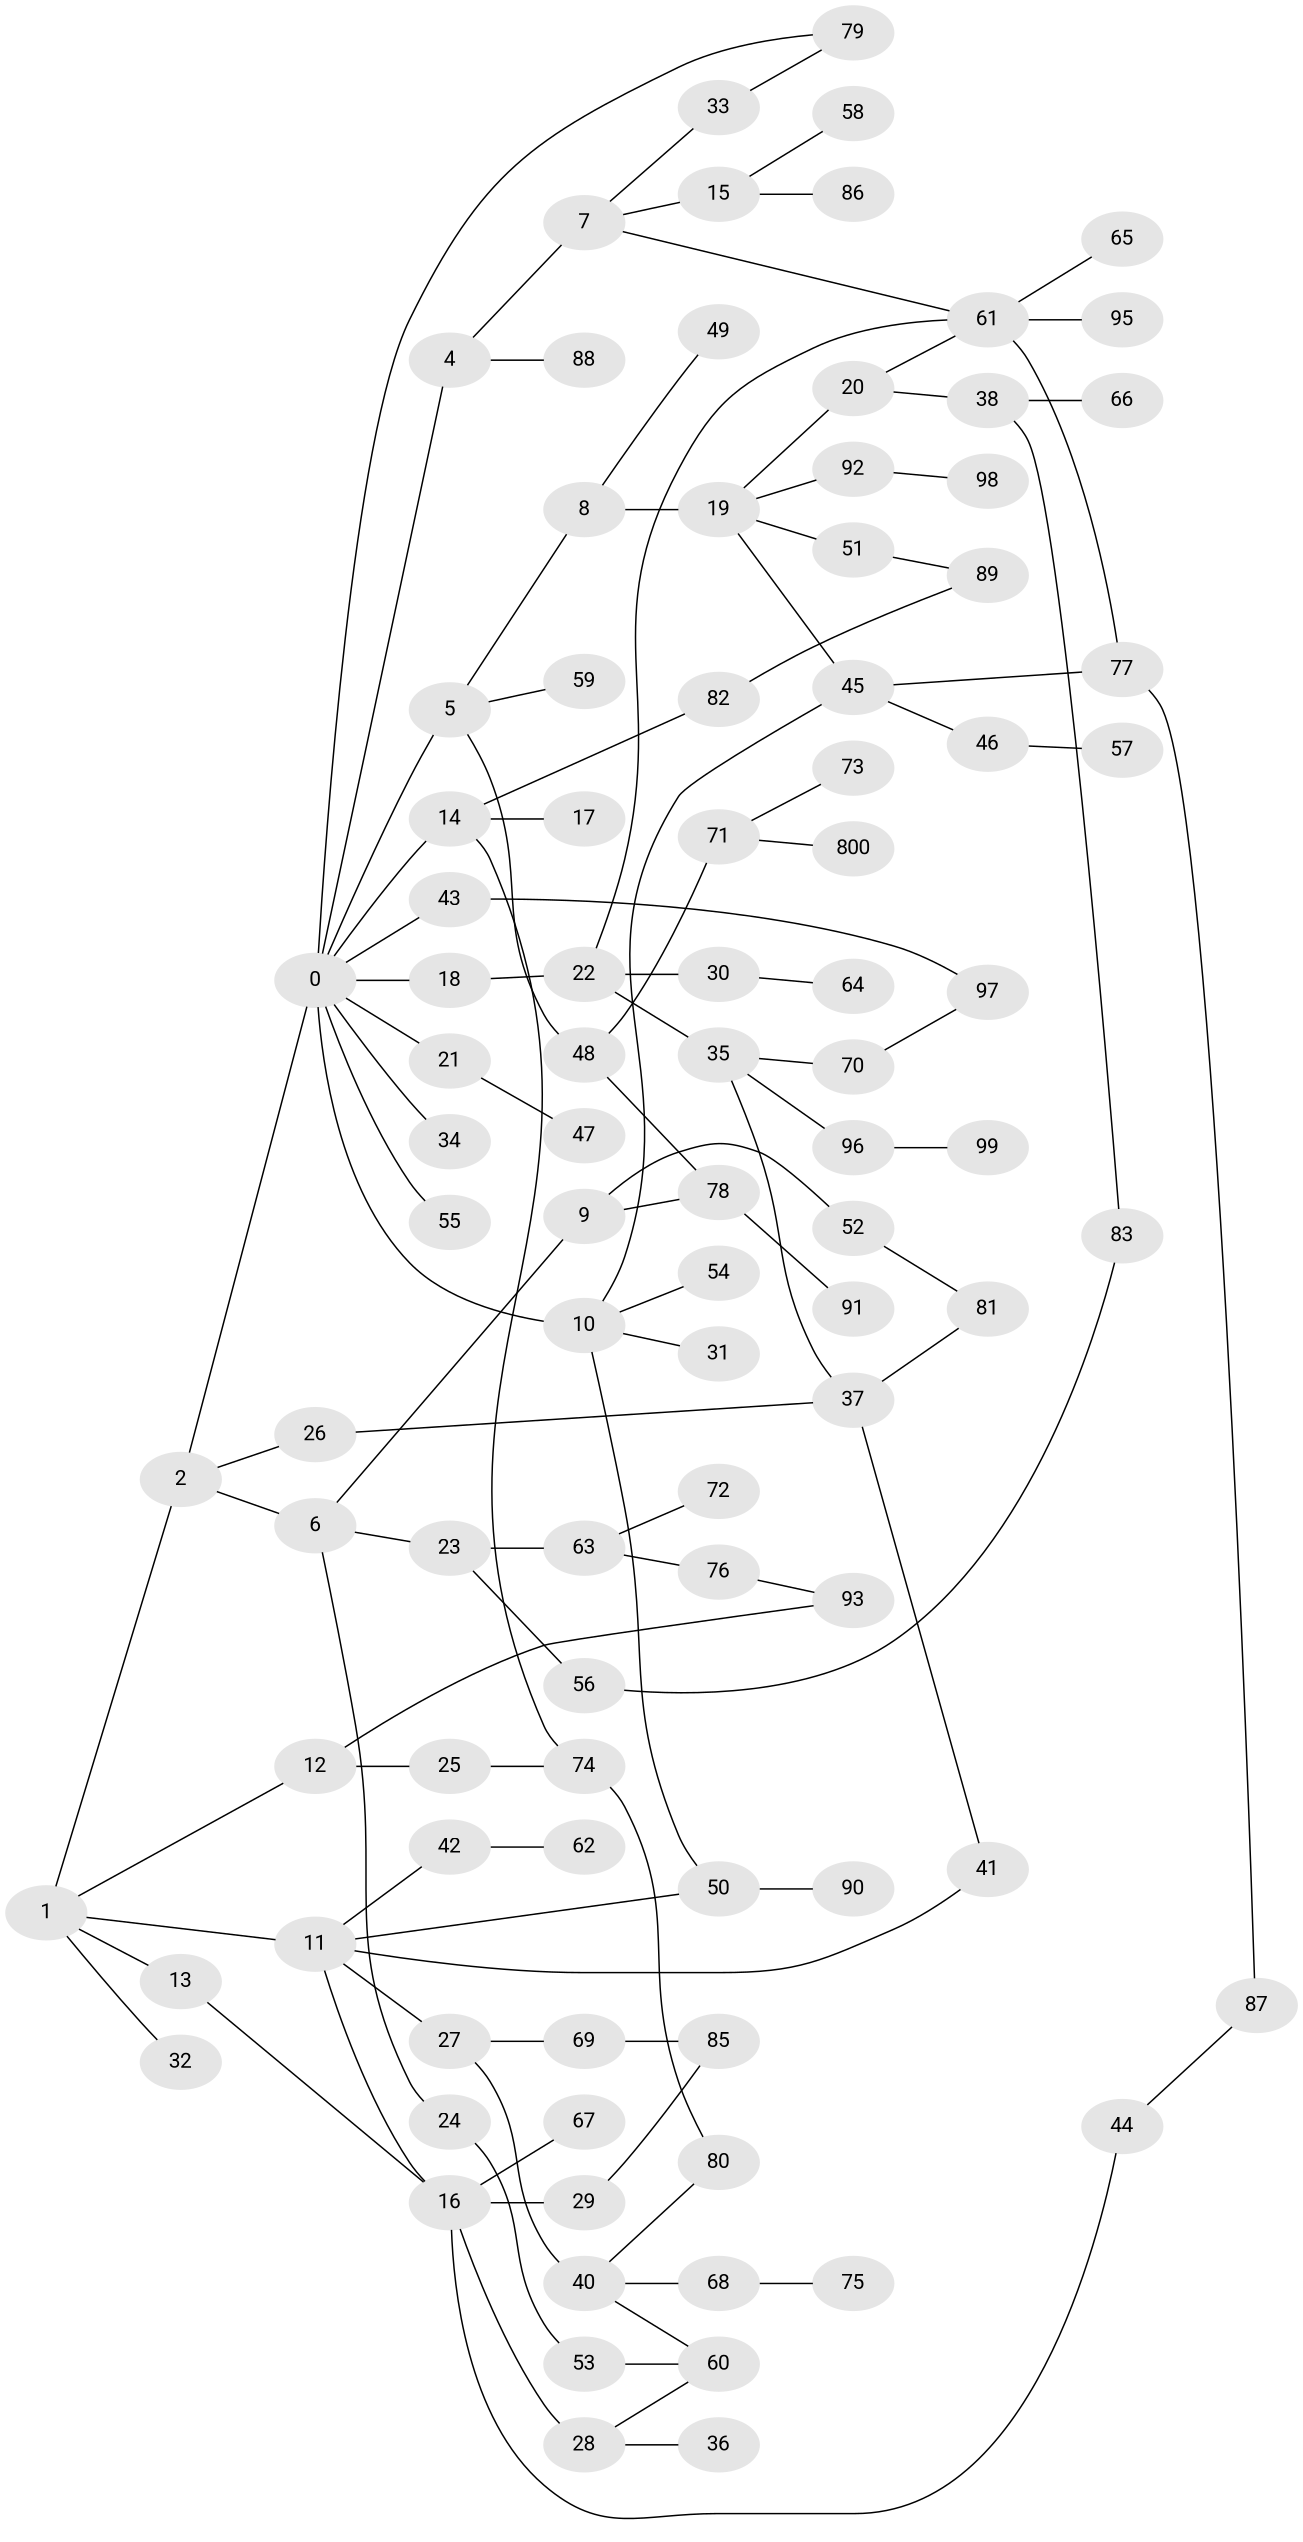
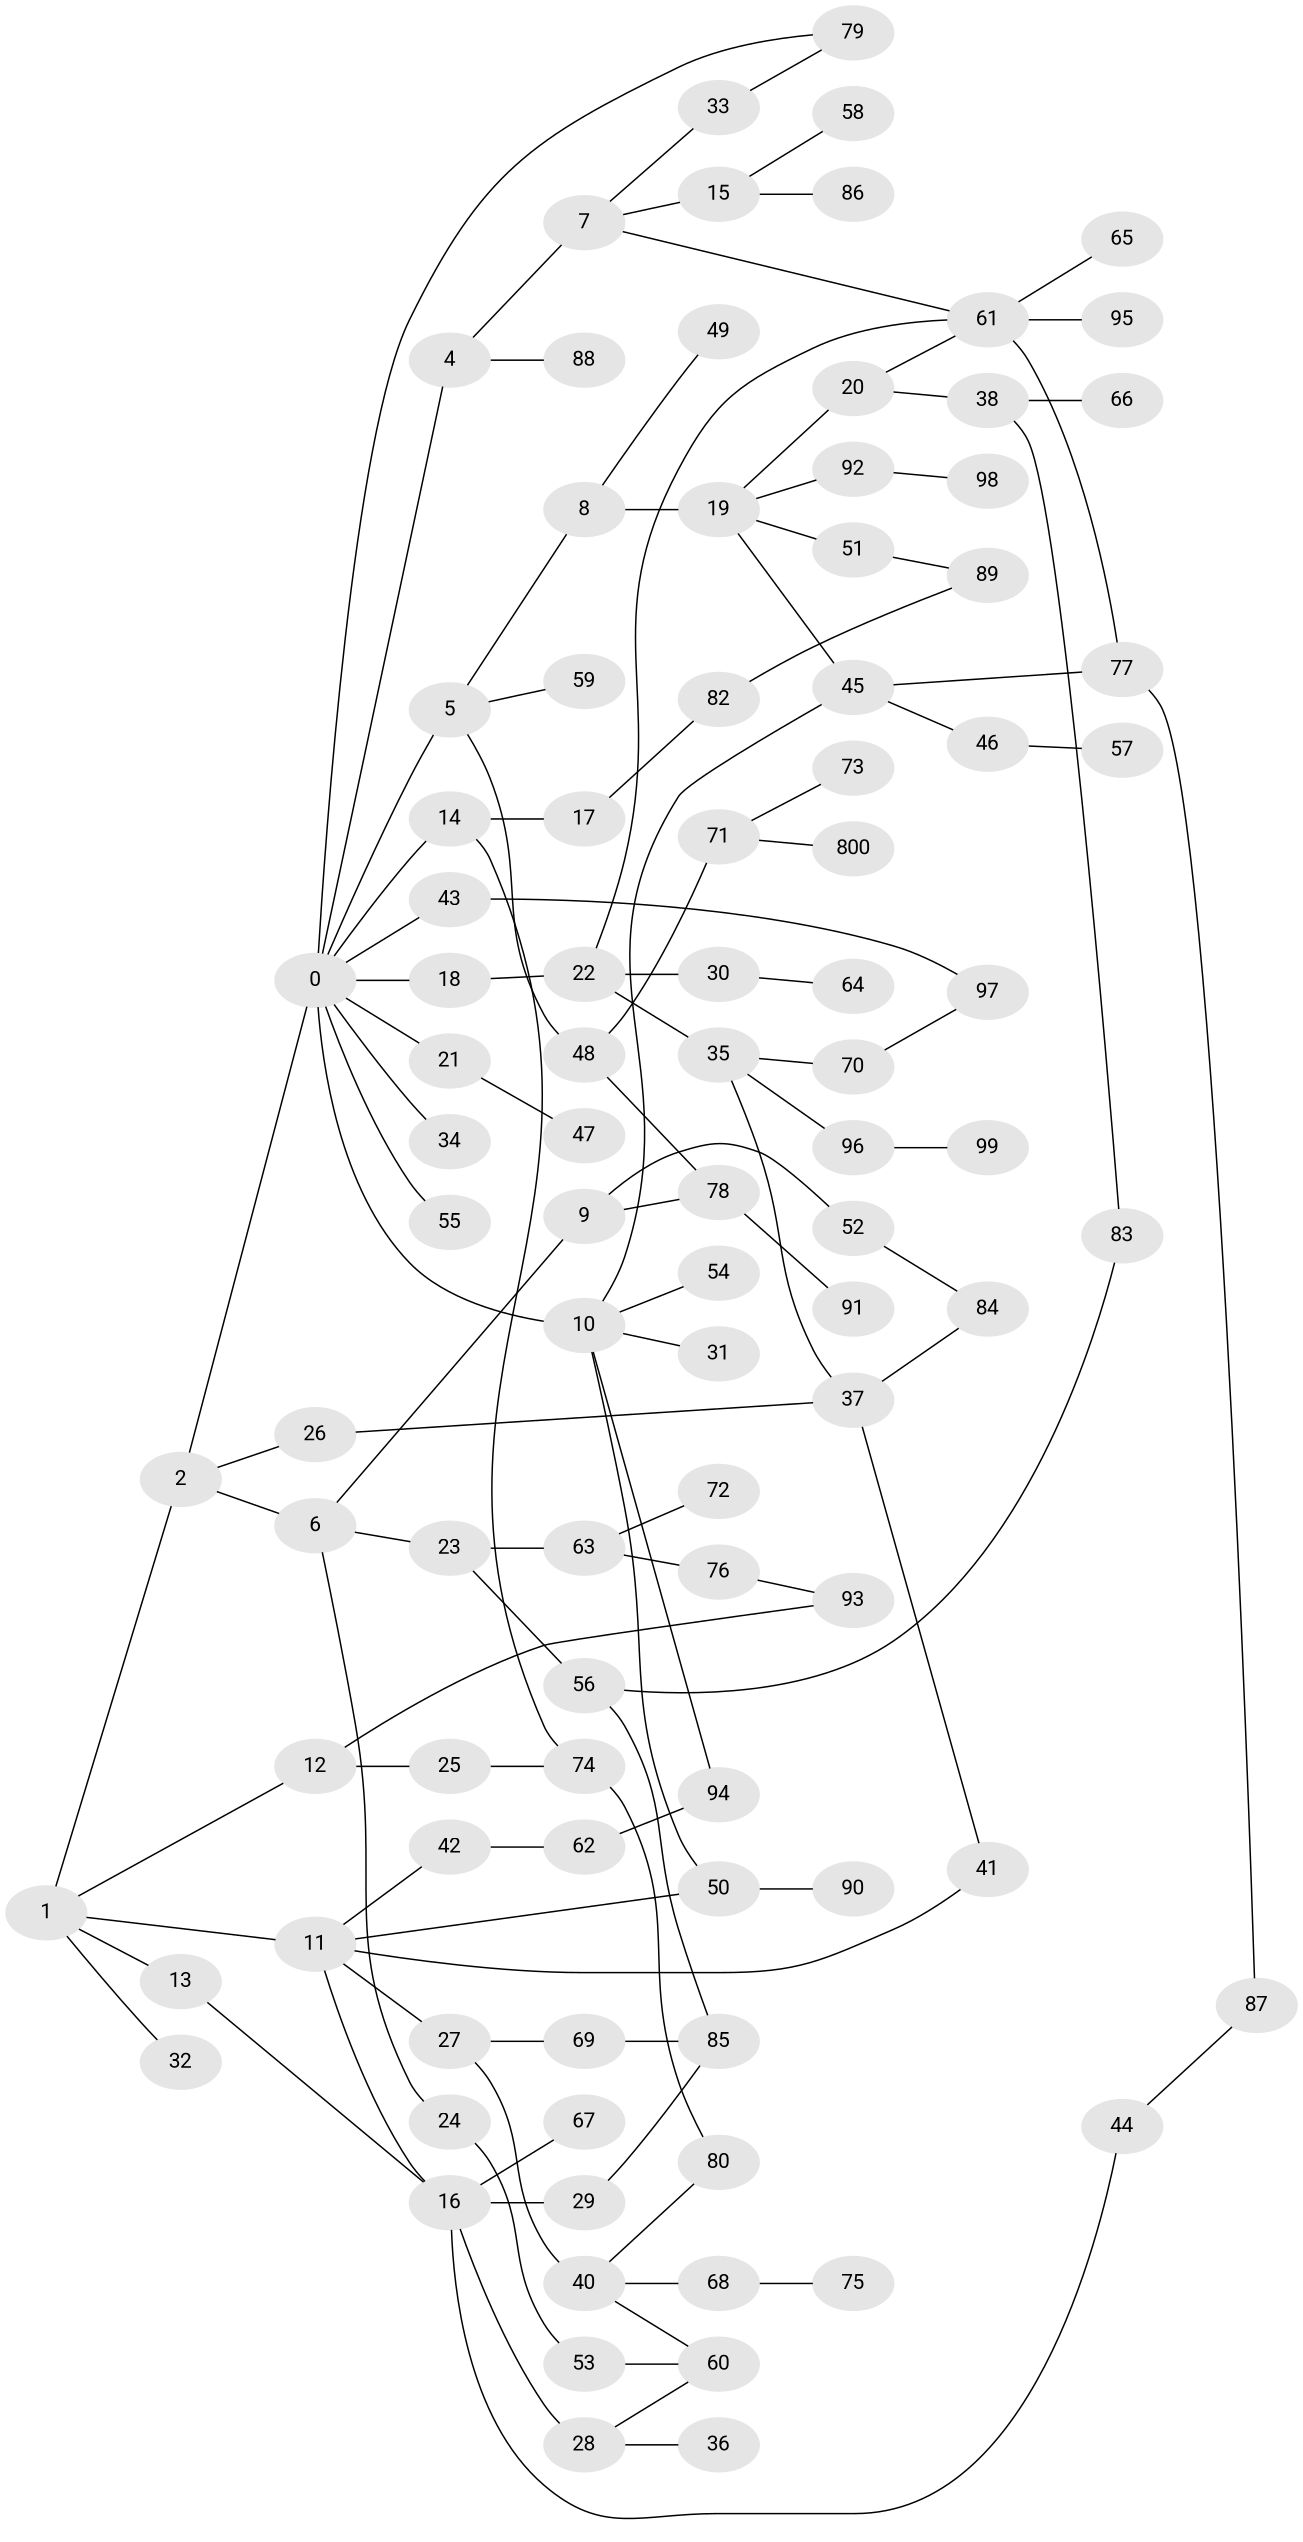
edge "82" -- "14": now "82" -- "17"
node "81": label "81" -> "84"
node "94": added
edge "56" -- "85": added
